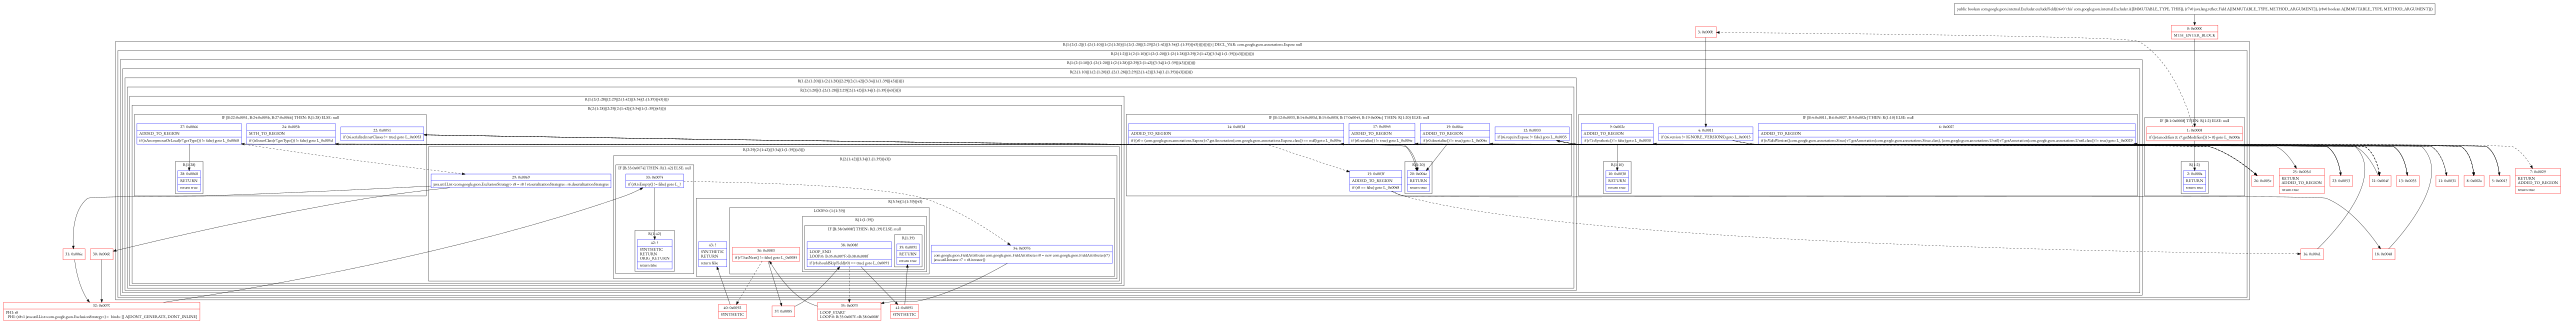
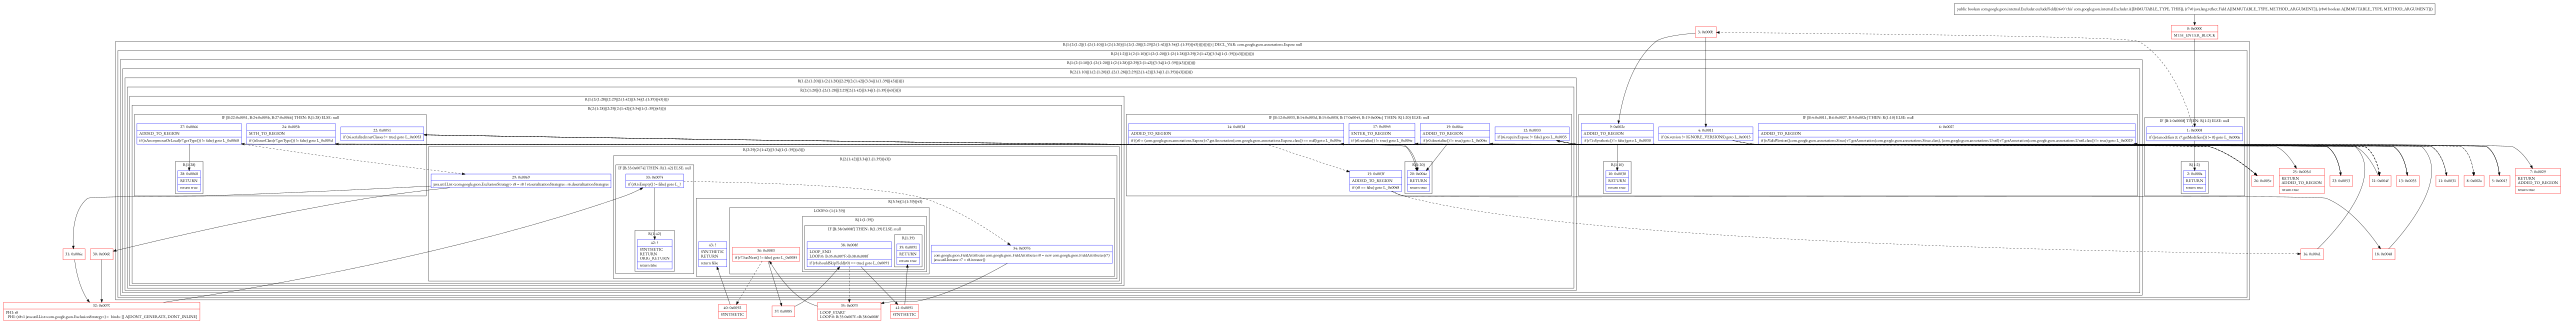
node "17: 0x0045": text "ADDED_TO_REGION" -> "ENTER_TO_REGION"
node "1: 0x0008": color red -> blue
edge "8: 0x002a" -> "9: 0x002e": now "3: 0x000b" -> "9: 0x002e"
edge "6: 0x0027" -> "7: 0x0029": style dashed -> solid
